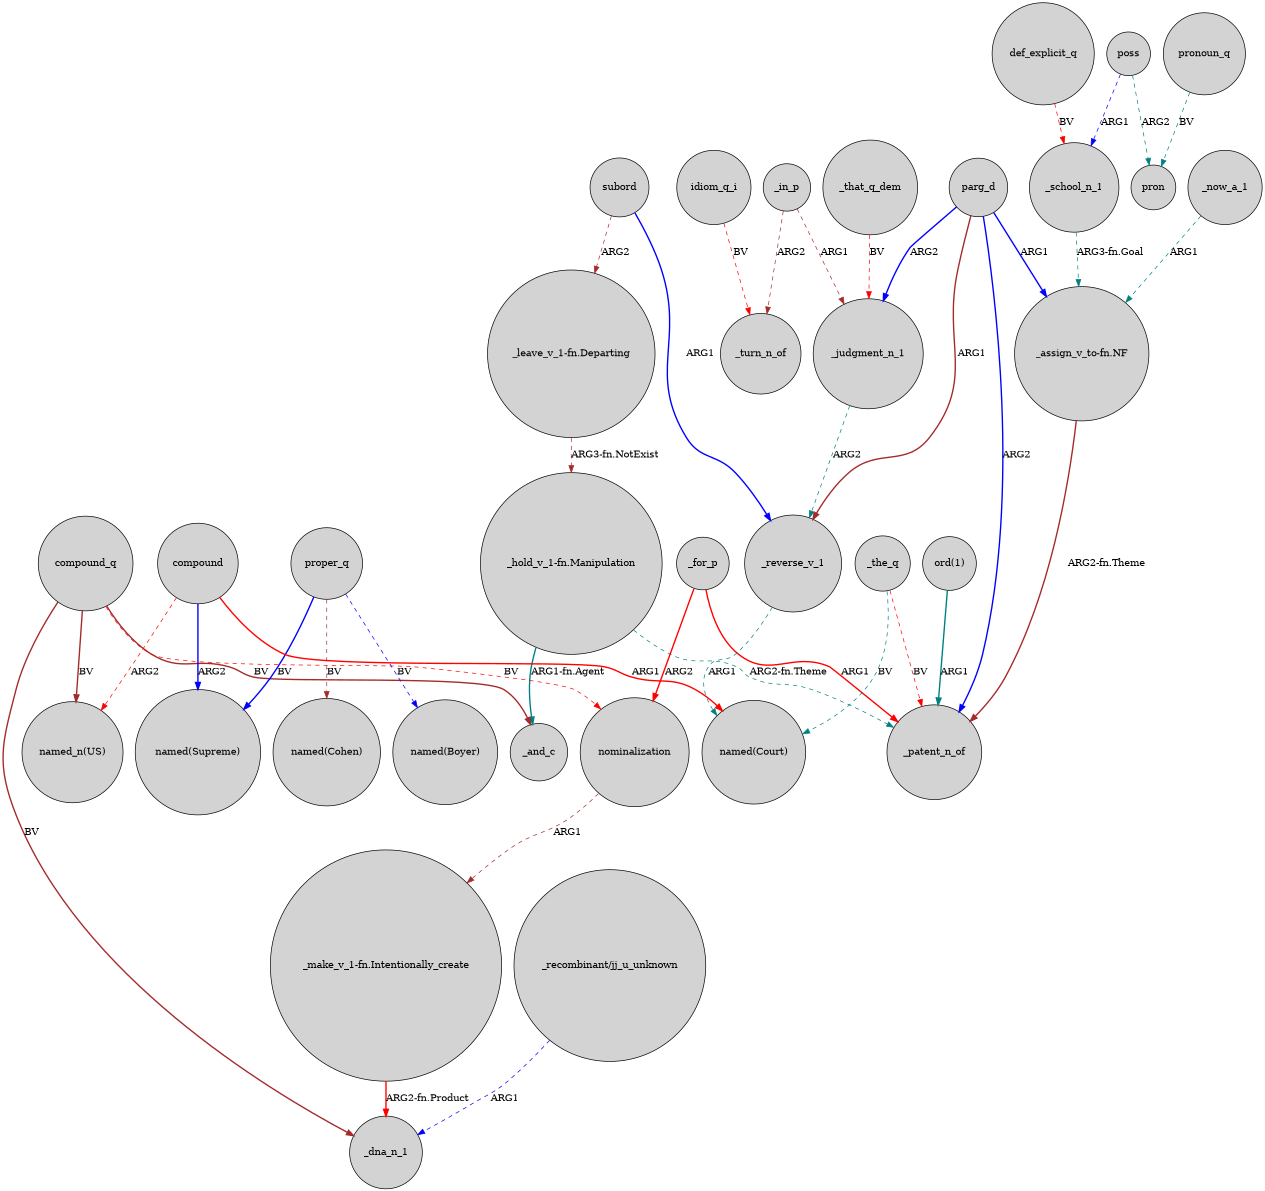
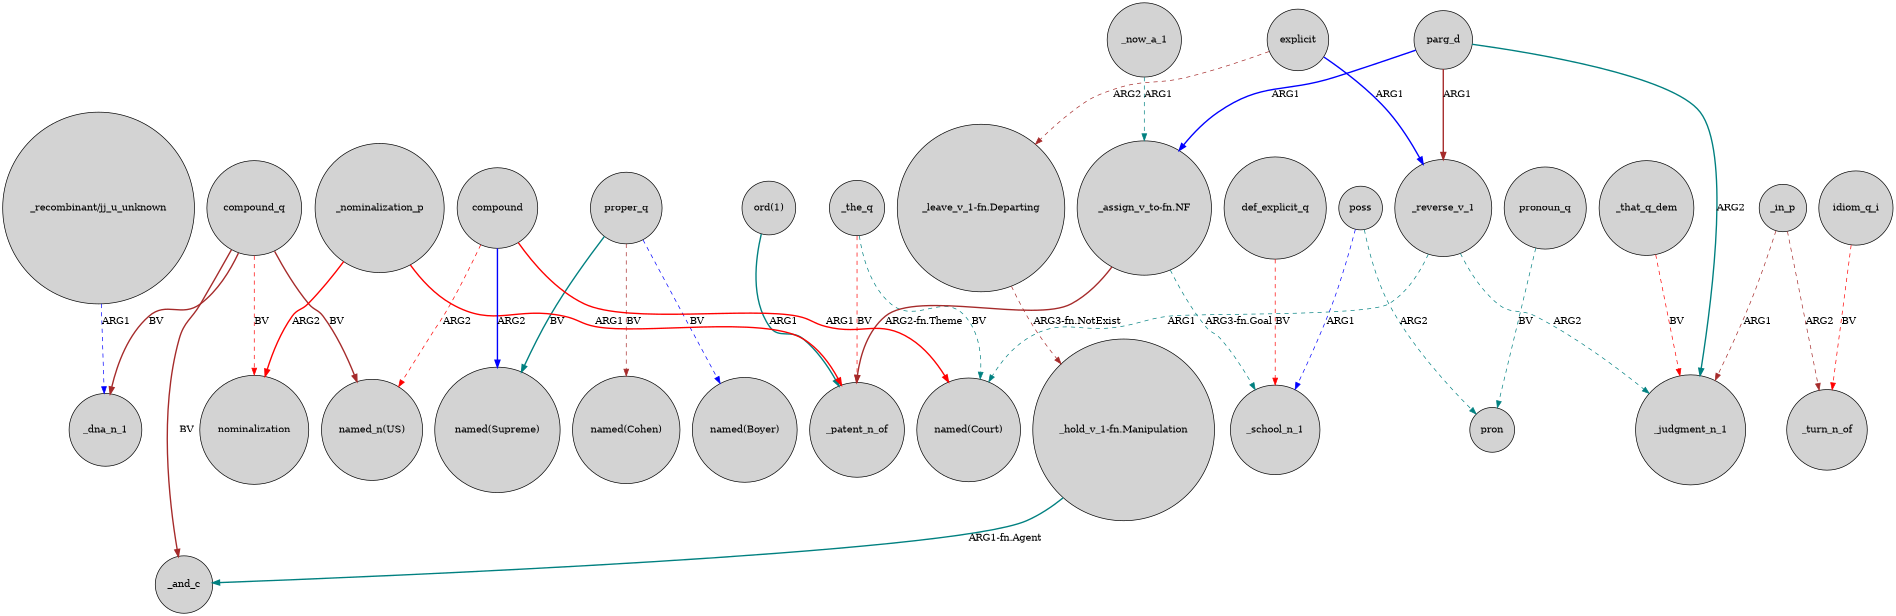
node "subord": label "subord" -> "explicit"
edge "parg_d" -> "_judgment_n_1": color blue -> teal
edge "_school_n_1" -> "_assign_v_to-fn.NF": reversed
edge "_judgment_n_1" -> "_reverse_v_1": reversed
edge "parg_d" -> "_patent_n_of": removed, label "ARG2"
node "_for_p": label "_for_p" -> "_nominalization_p"
edge "proper_q" -> "named(Supreme)": color blue -> teal
edge "_hold_v_1-fn.Manipulation" -> "_patent_n_of": removed, label "ARG2-fn.Theme"
node "_make_v_1-fn.Intentionally_create": removed
